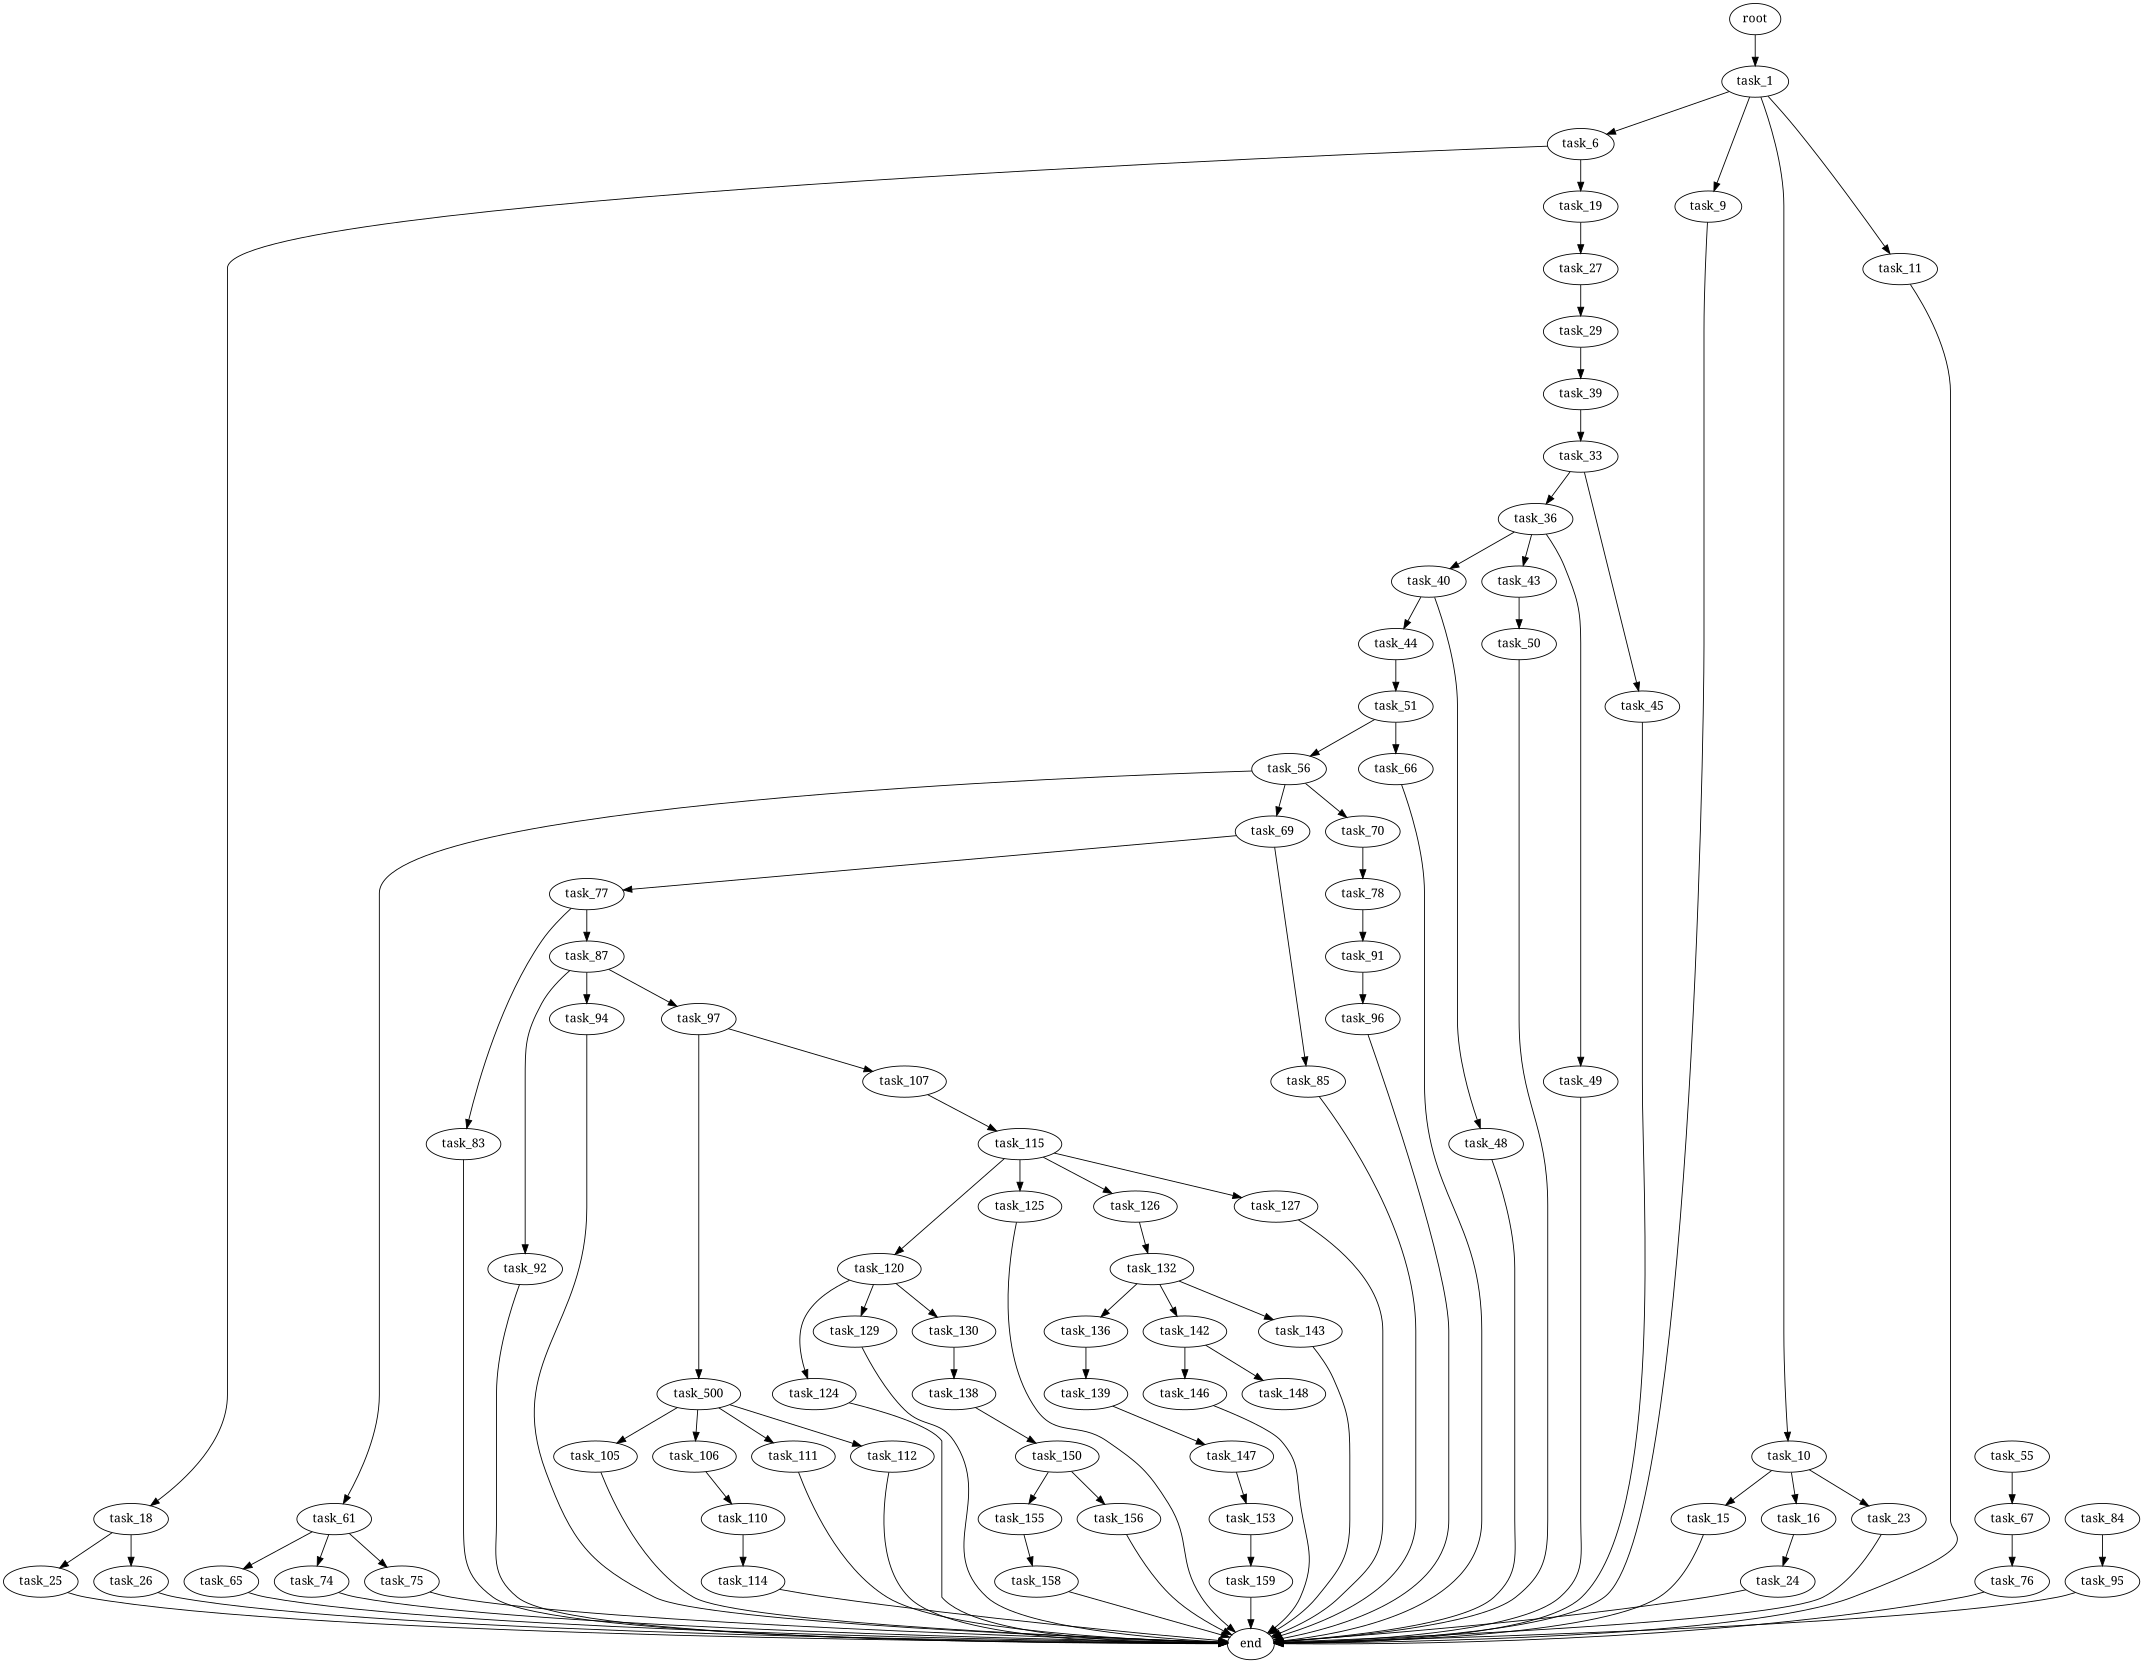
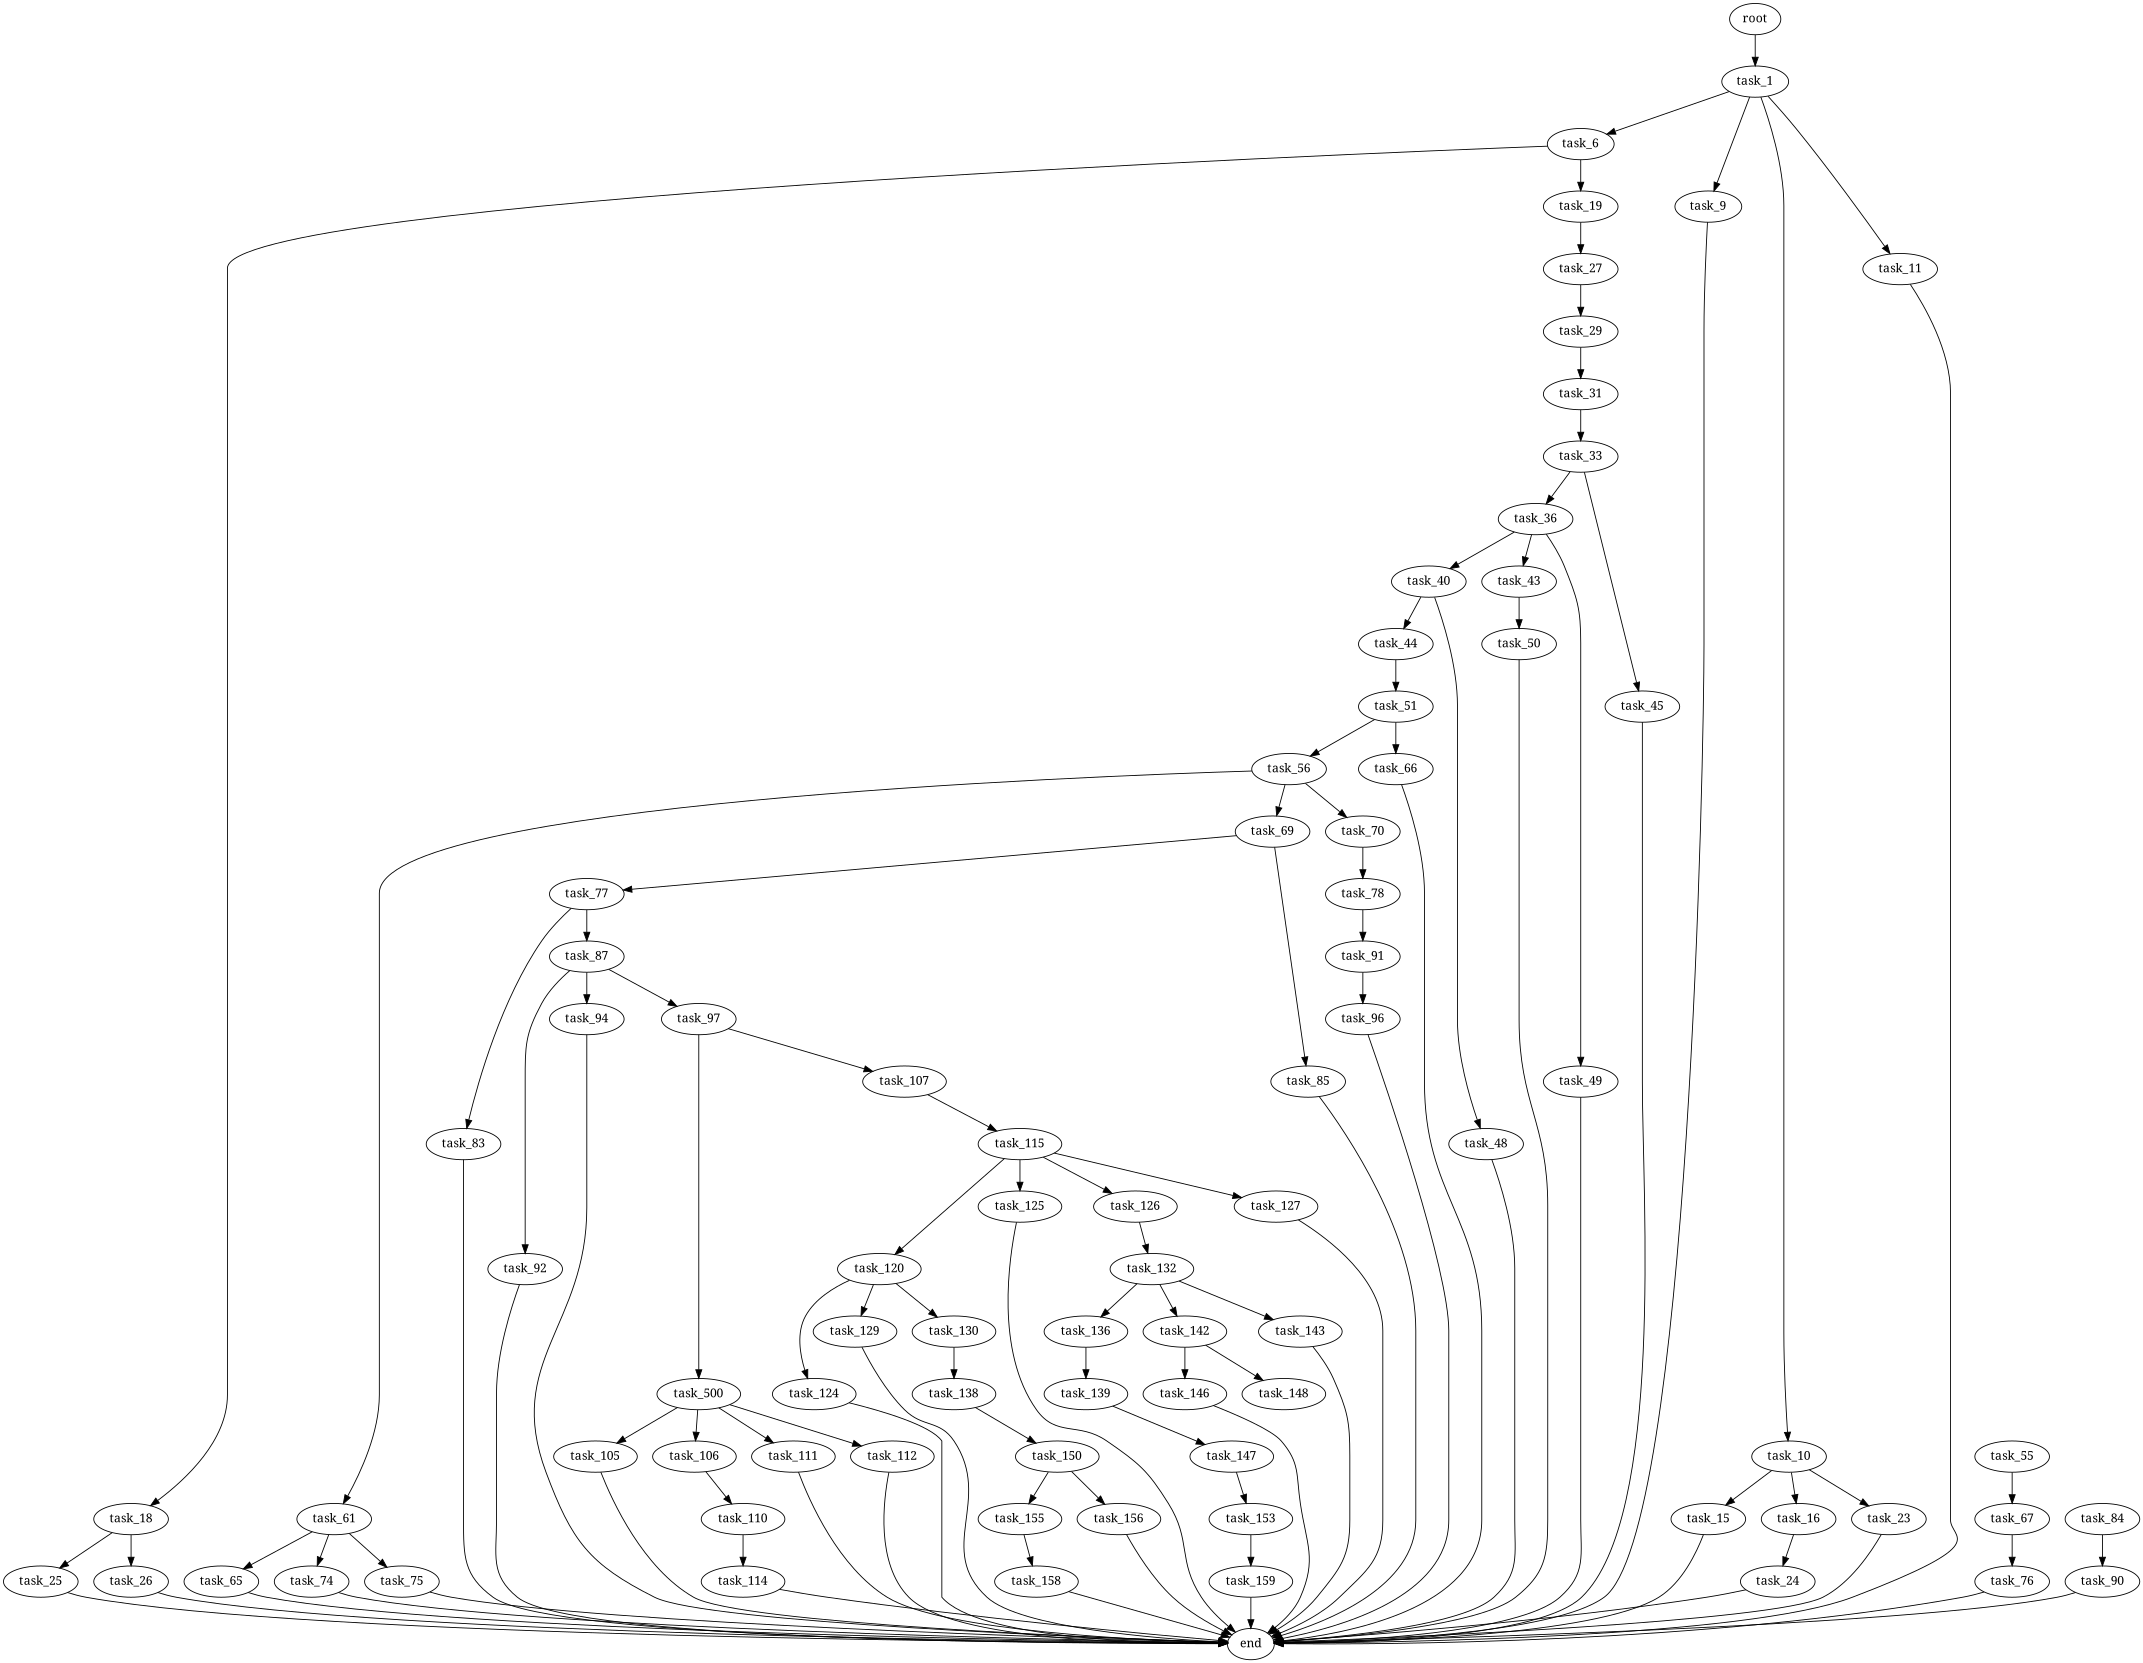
node "task_39": label "task_39" -> "task_31"
node "task_95": label "task_95" -> "task_90"
